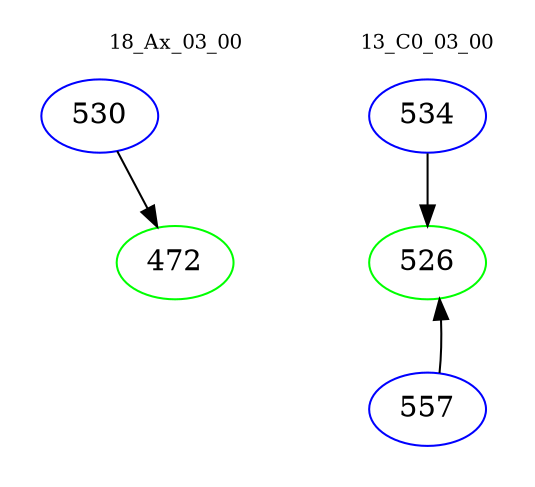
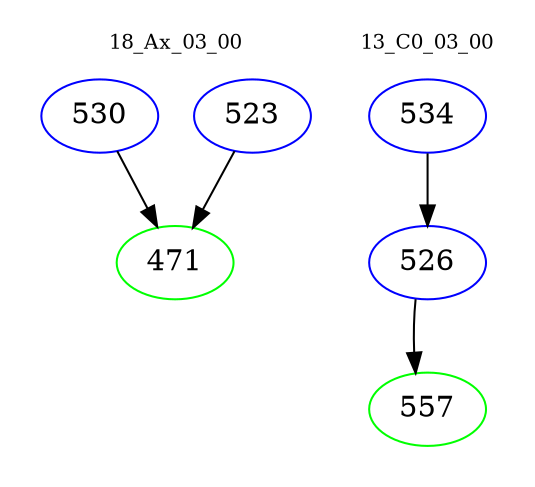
node "523": added
node "472": label "472" -> "471"
node "526": color green -> blue
edge "557" -> "526": reversed
node "557": color blue -> green
